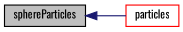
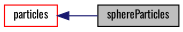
edge "particles" -> "sphereParticles": reversed
